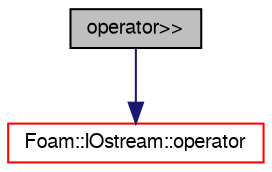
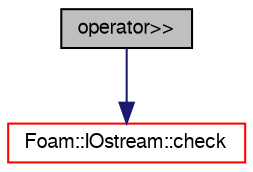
node "Foam::IOstream::operator": label "Foam::IOstream::operator" -> "Foam::IOstream::check"
